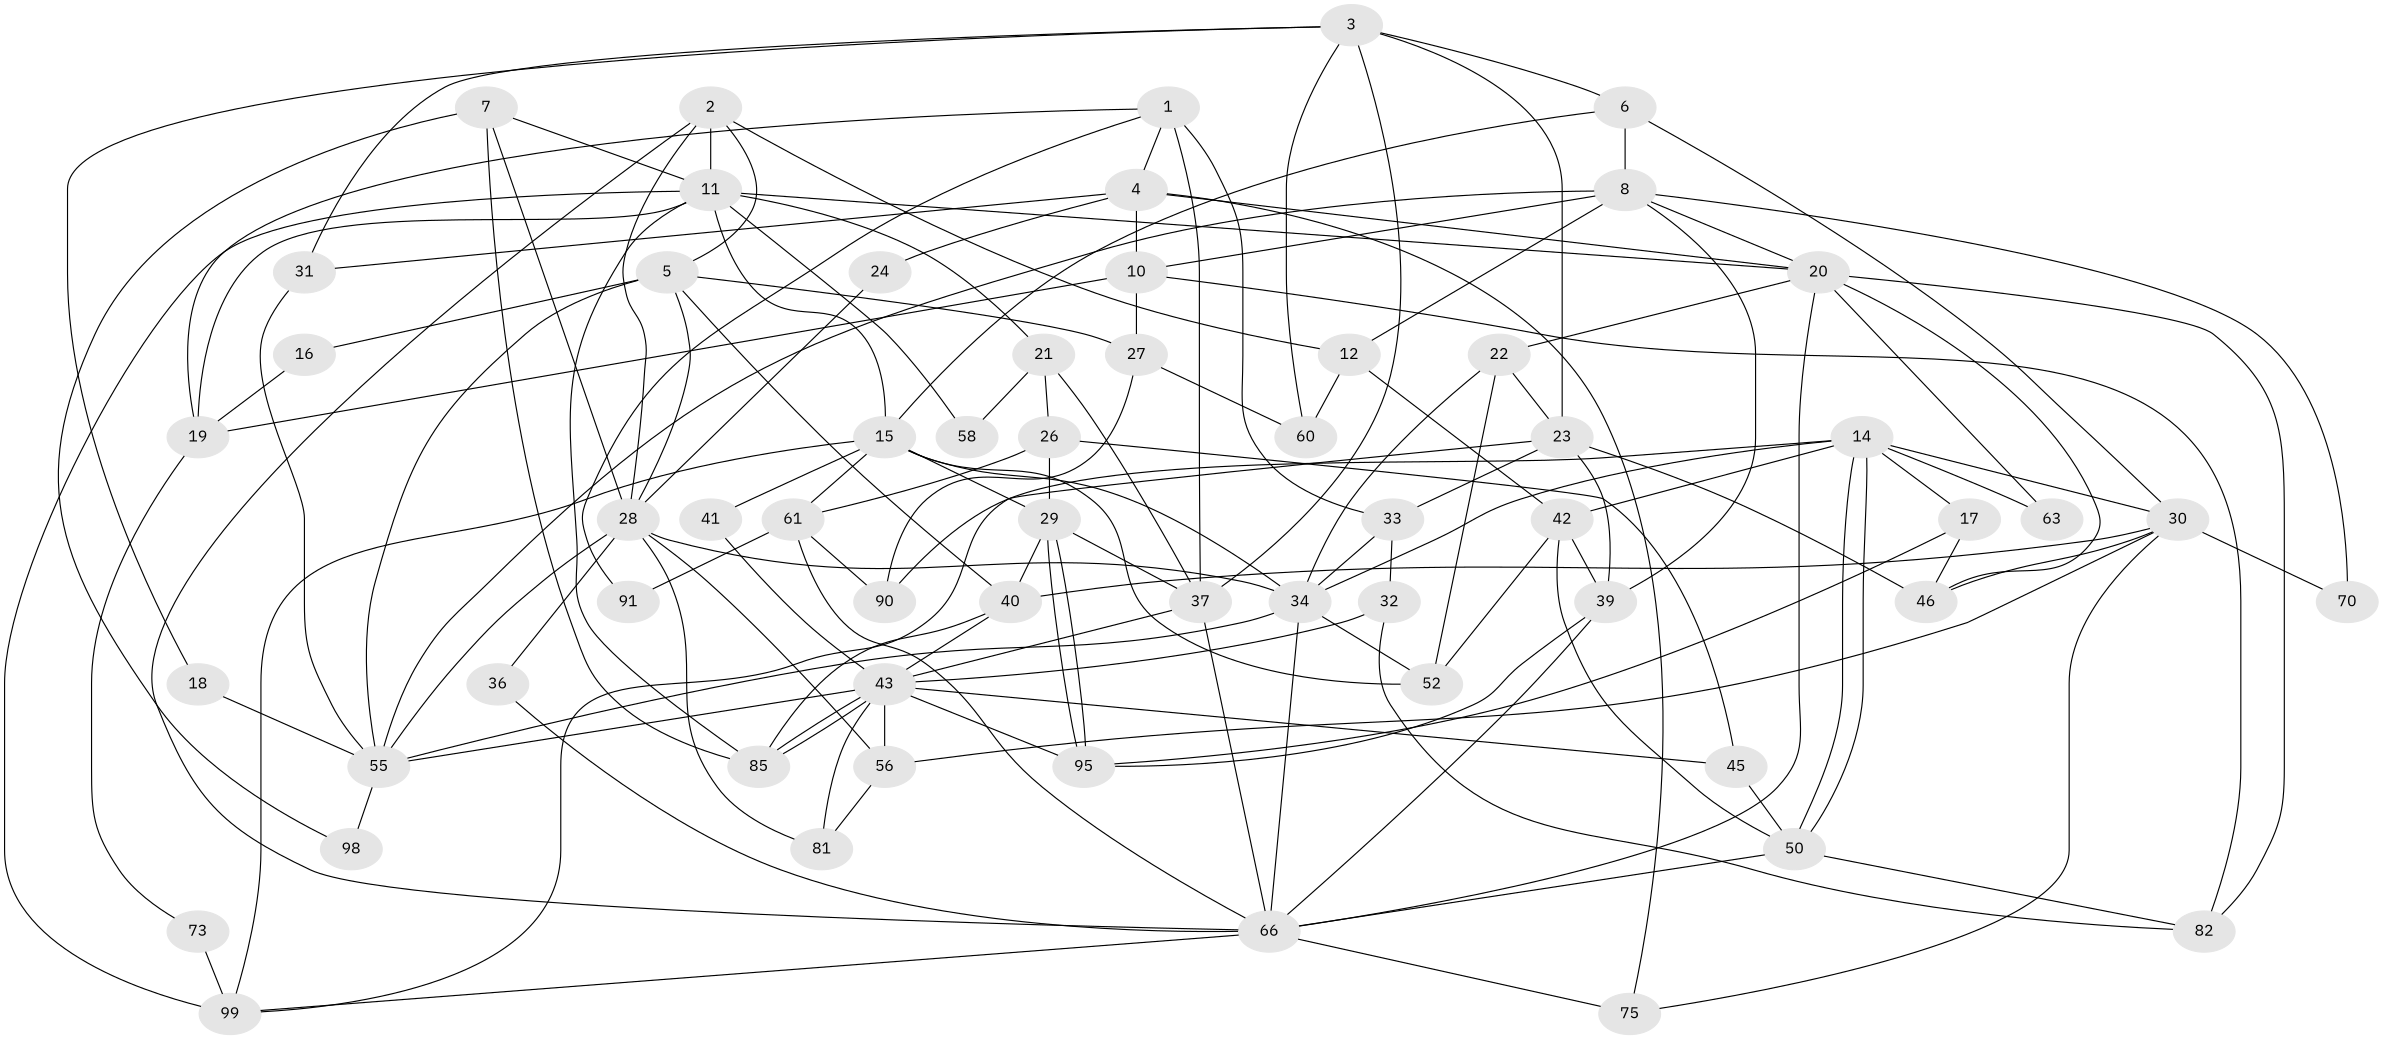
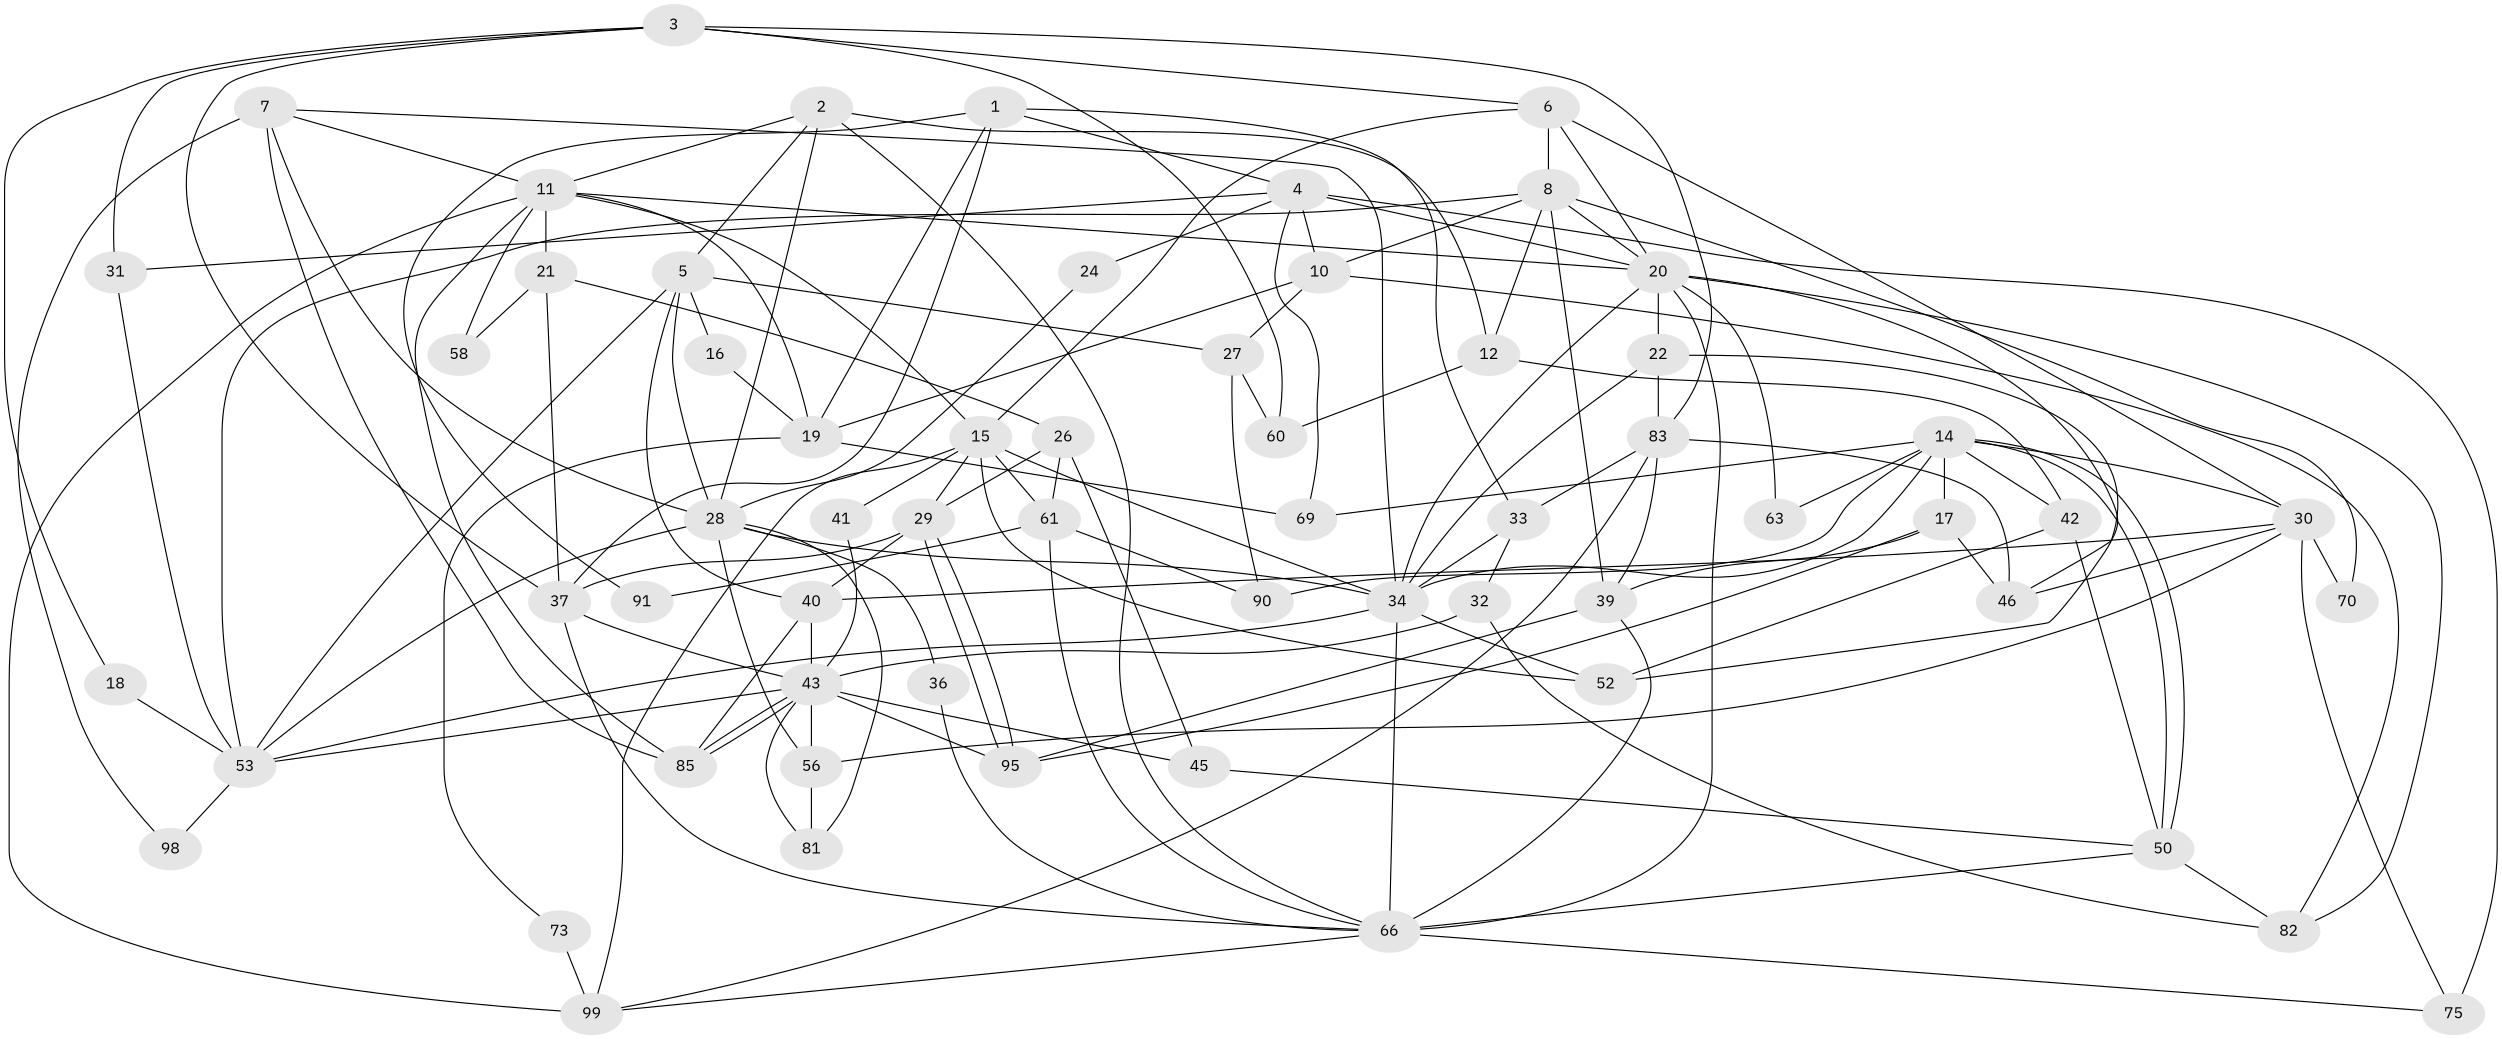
edge "7" -- "34": added
edge "6" -- "20": added
edge "20" -- "34": added
node "23": label "23" -> "83"
node "69": added
edge "42" -- "39": now "17" -- "39"
node "55": label "55" -> "53"
